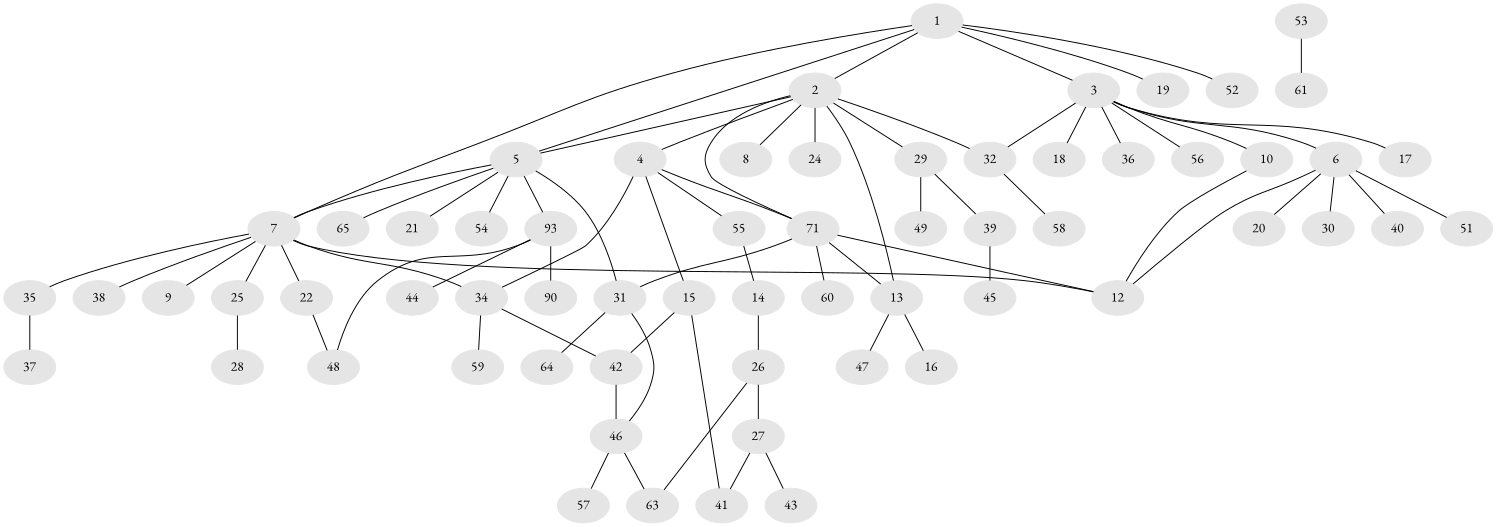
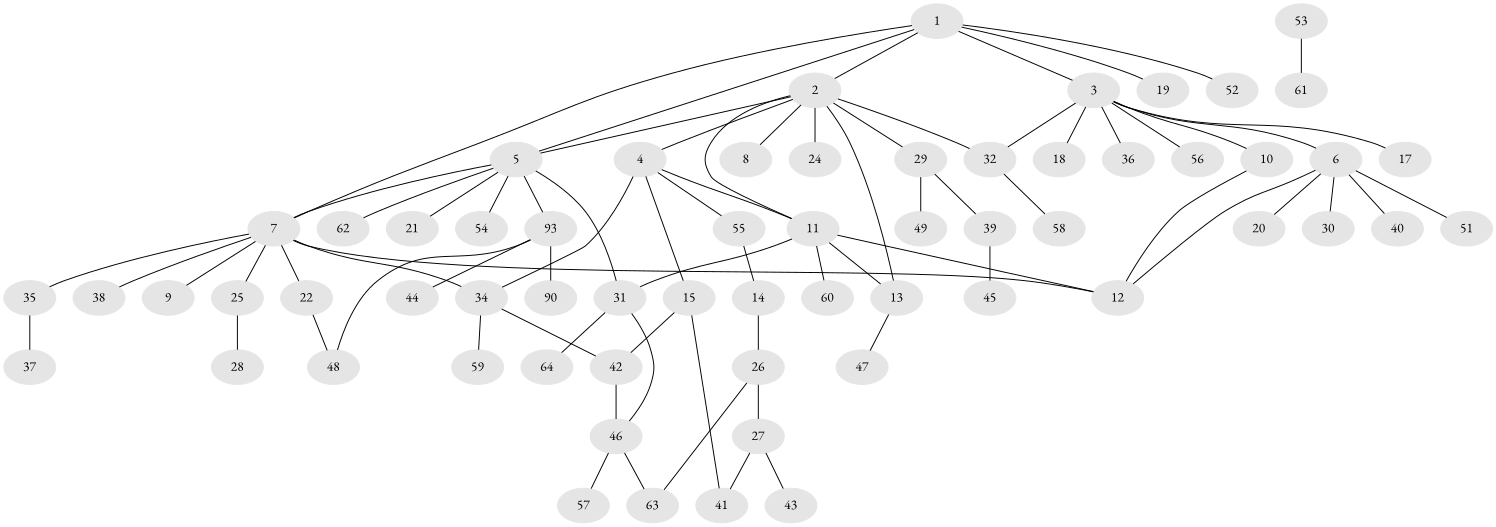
node "65": label "65" -> "62"
node "71": label "71" -> "11"
node "16": removed
